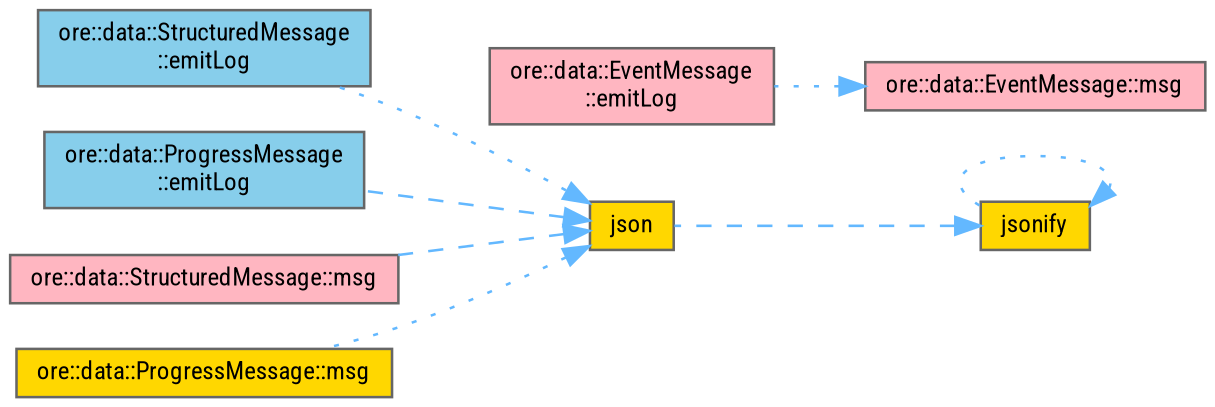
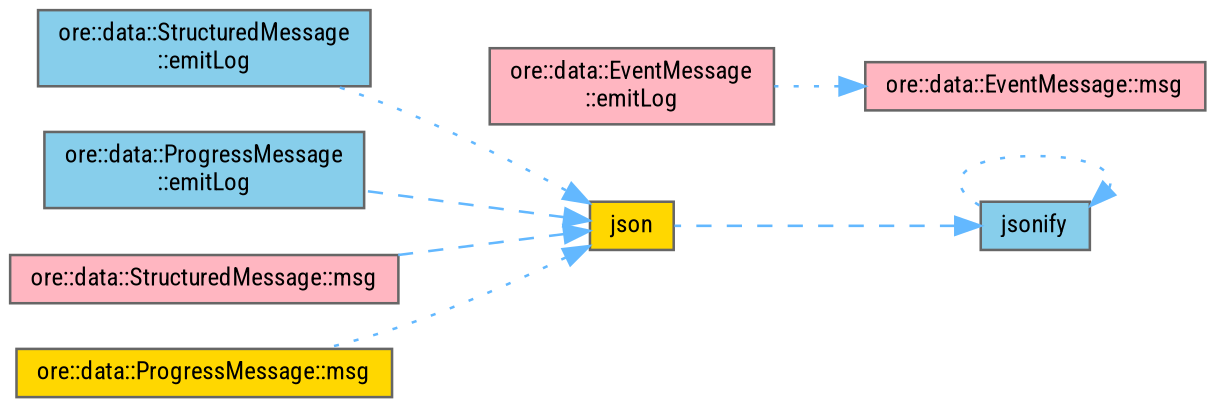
node "jsonify": fillcolor gold -> skyblue
